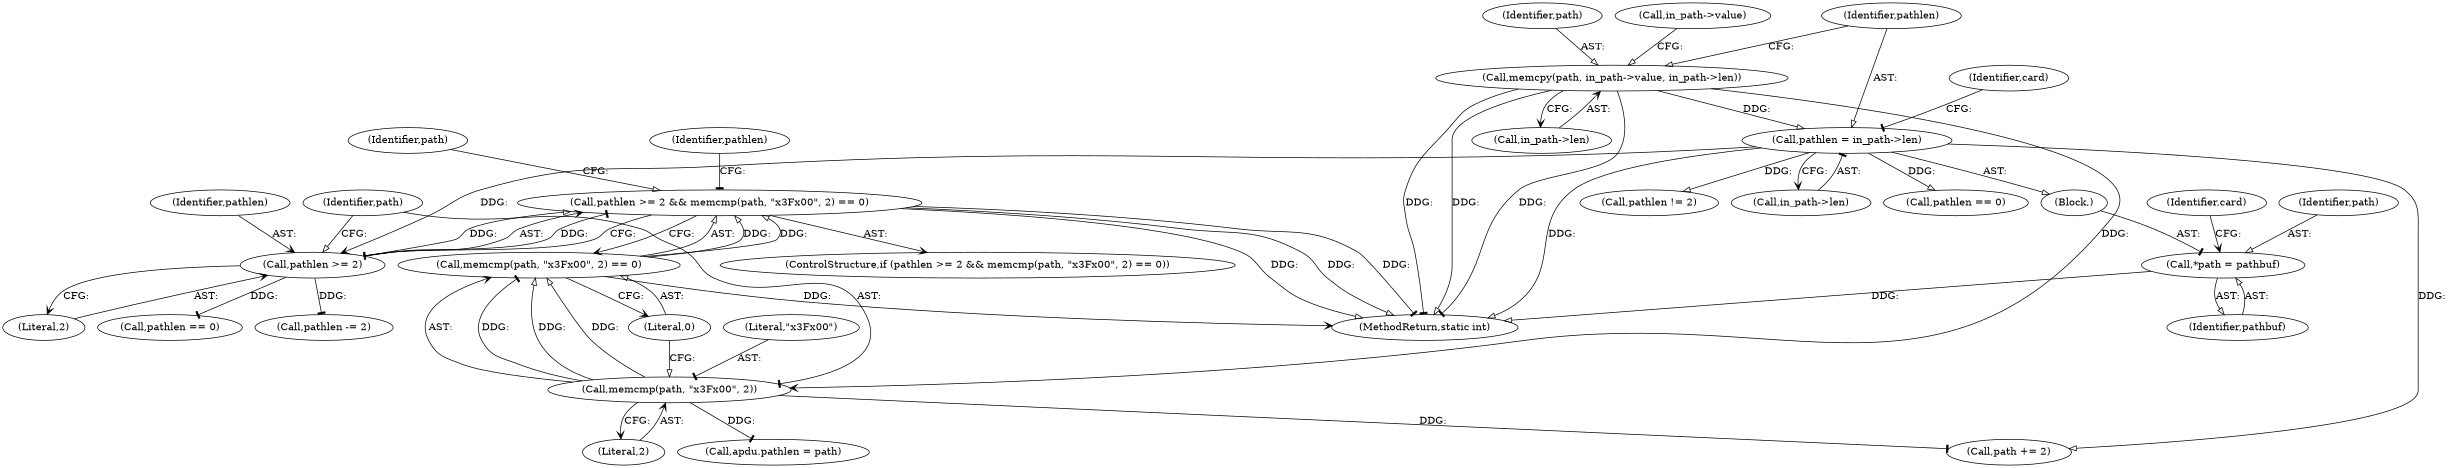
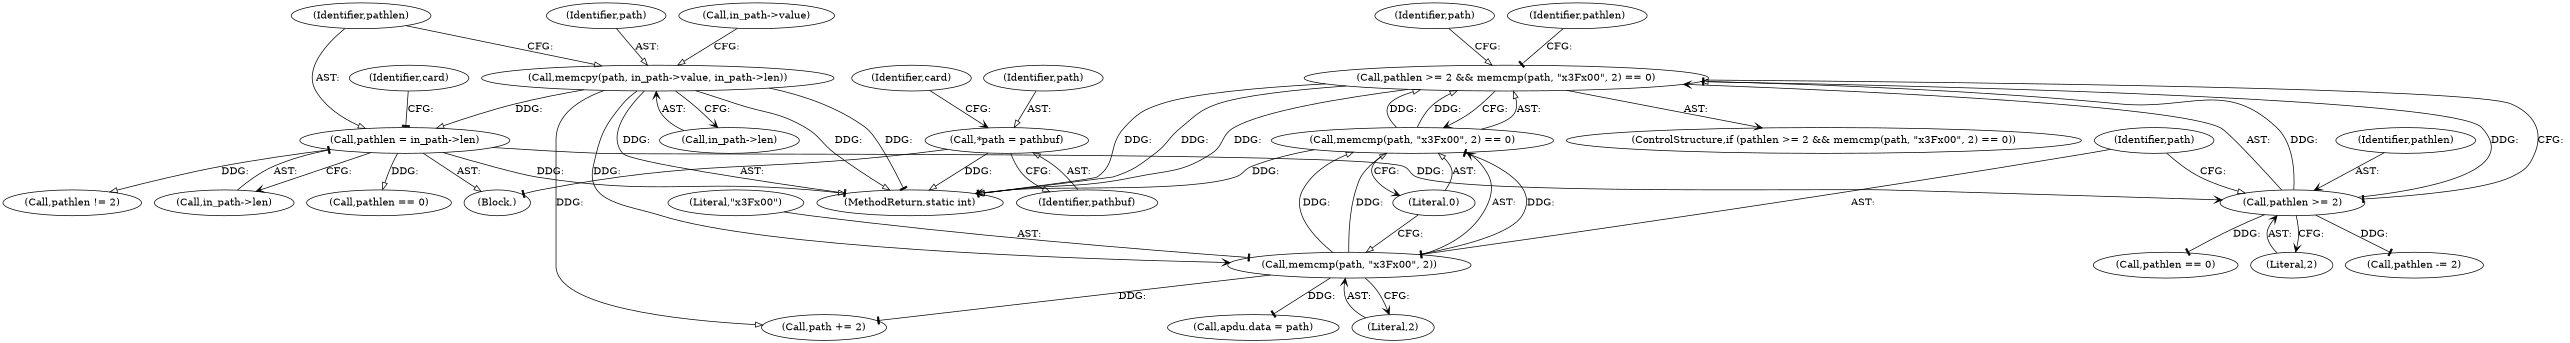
edge "(Block,)" -> "(Call,*path = pathbuf)": reversed
edge "(Call,pathlen = in_path->len)" -> "(Call,path += 2)": now "(Call,memcpy(path, in_path->value, in_path->len))" -> "(Call,path += 2)"
edge "(Call,*path = pathbuf)" -> "(Identifier,pathbuf)": label "AST: " -> "CFG: "
node "(Call,apdu.pathlen = path)": label "(Call,apdu.pathlen = path)" -> "(Call,apdu.data = path)"
